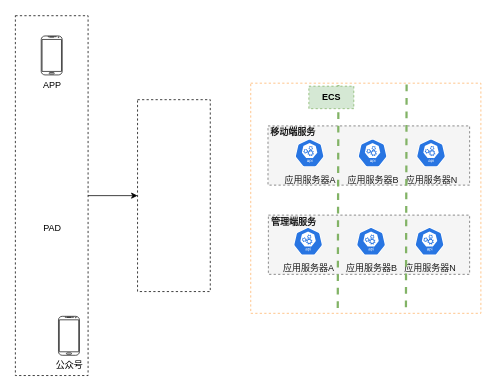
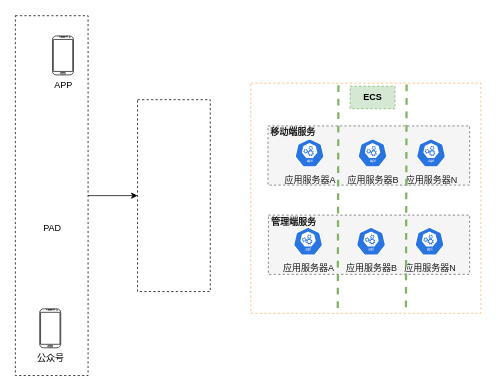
node "APP": moved (52, 55) -> (63, 55)
node "ECS": moved (332, 97) -> (373, 97)
node "公众号": moved (69, 336) -> (50, 328)
